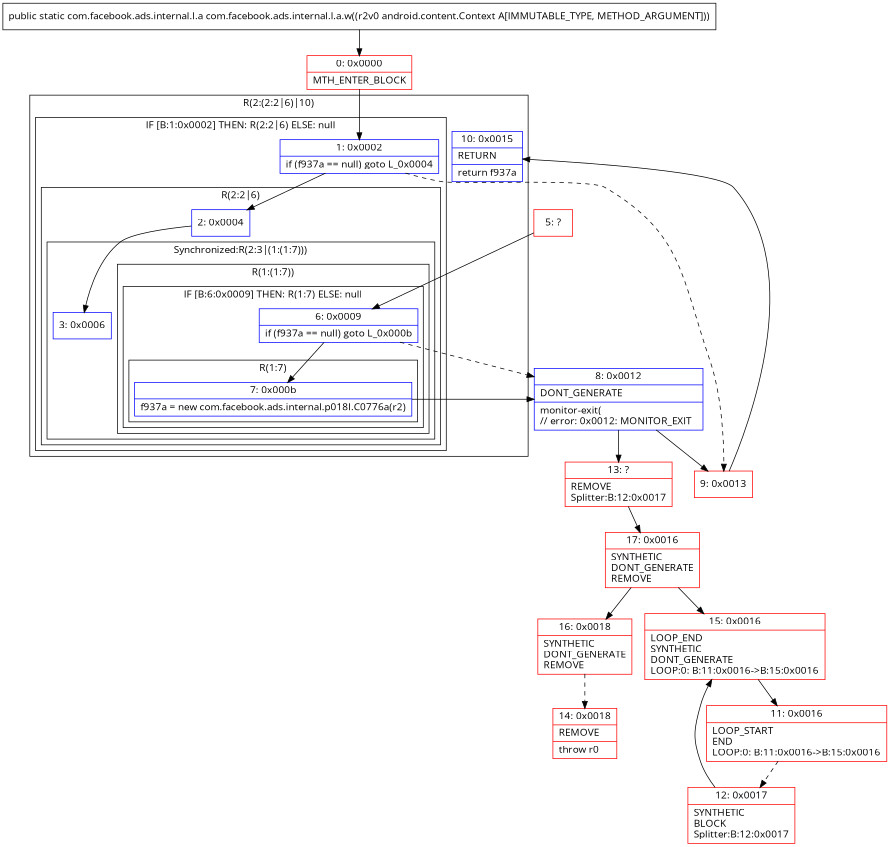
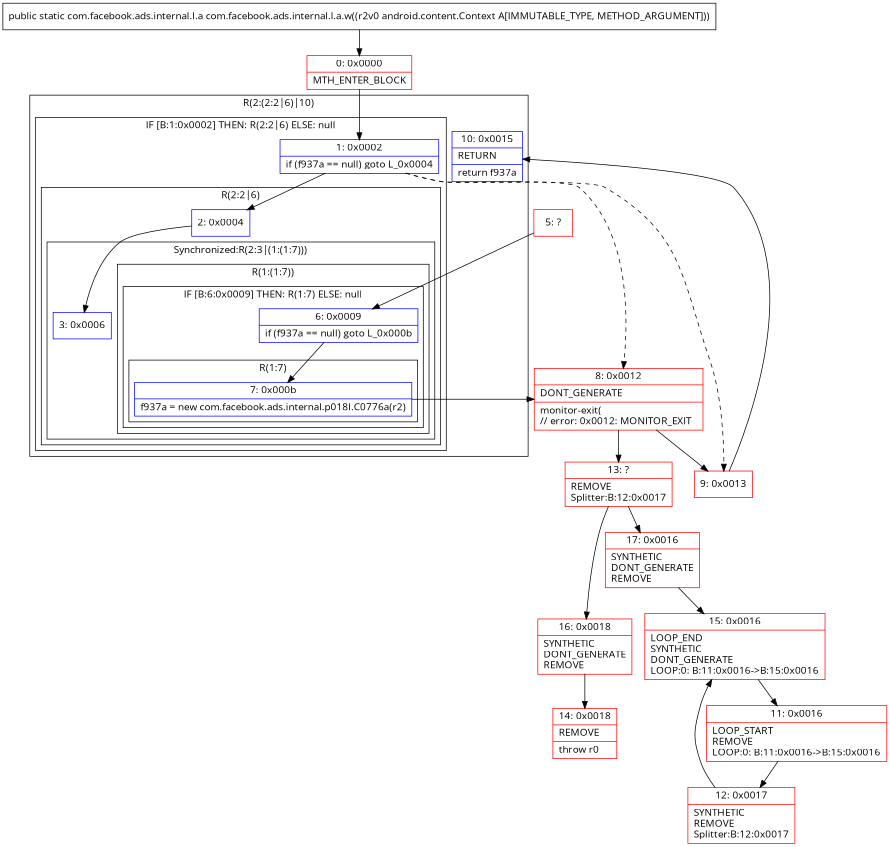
edge "6: 0x0009" -> "8: 0x0012": now "1: 0x0002" -> "8: 0x0012"
node "8: 0x0012": color blue -> red
edge "17: 0x0016" -> "16: 0x0018": now "13: ?" -> "16: 0x0018"
edge "16: 0x0018" -> "14: 0x0018": style dashed -> solid
node "11: 0x0016": text "END" -> "REMOVE"
edge "11: 0x0016" -> "12: 0x0017": style dashed -> solid
node "12: 0x0017": text "BLOCK" -> "REMOVE"
